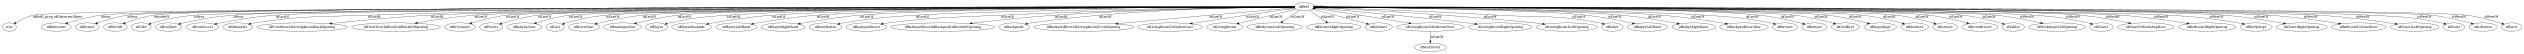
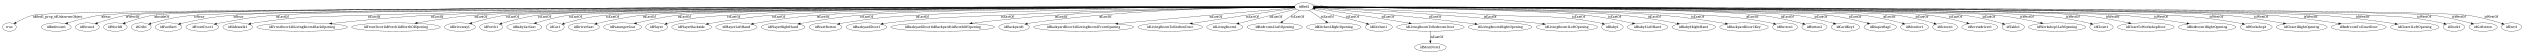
edge "idBed1" -> "idHouse1": label "isNear" -> "isWestOf"
